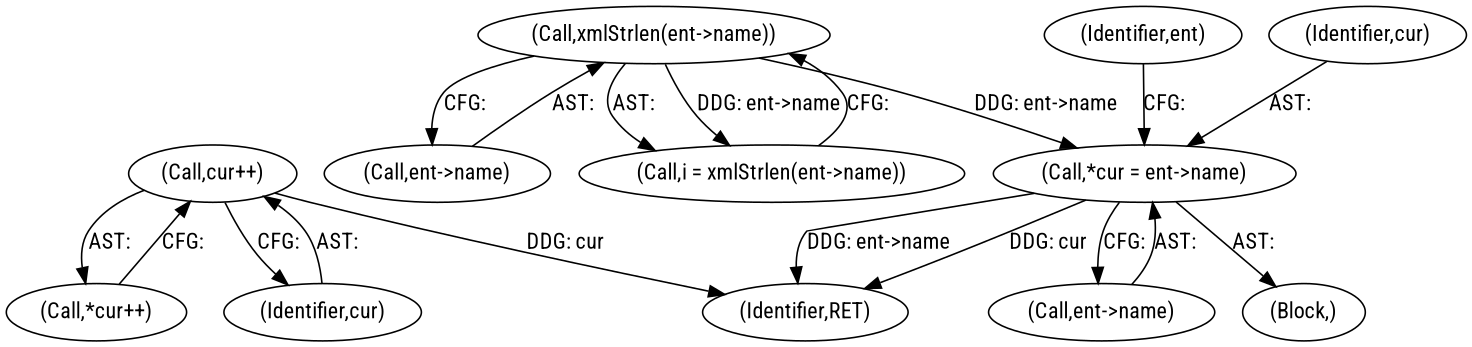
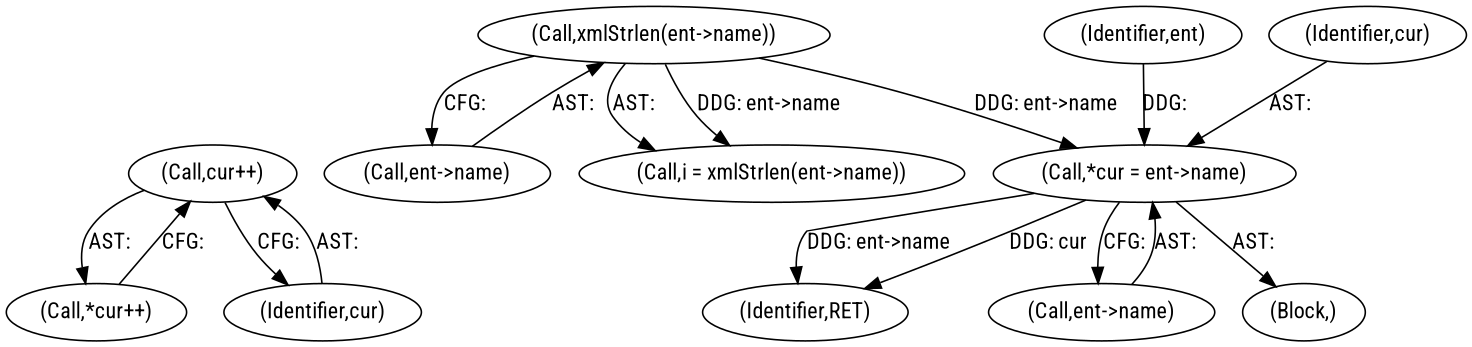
edge "(Call,i = xmlStrlen(ent->name))" -> "(Call,xmlStrlen(ent->name))": removed, label "CFG:"
edge "(Identifier,ent)" -> "(Call,*cur = ent->name)": label "CFG: " -> "DDG: "
edge "(Call,cur++)" -> "(Identifier,RET)": removed, label "DDG: cur"
